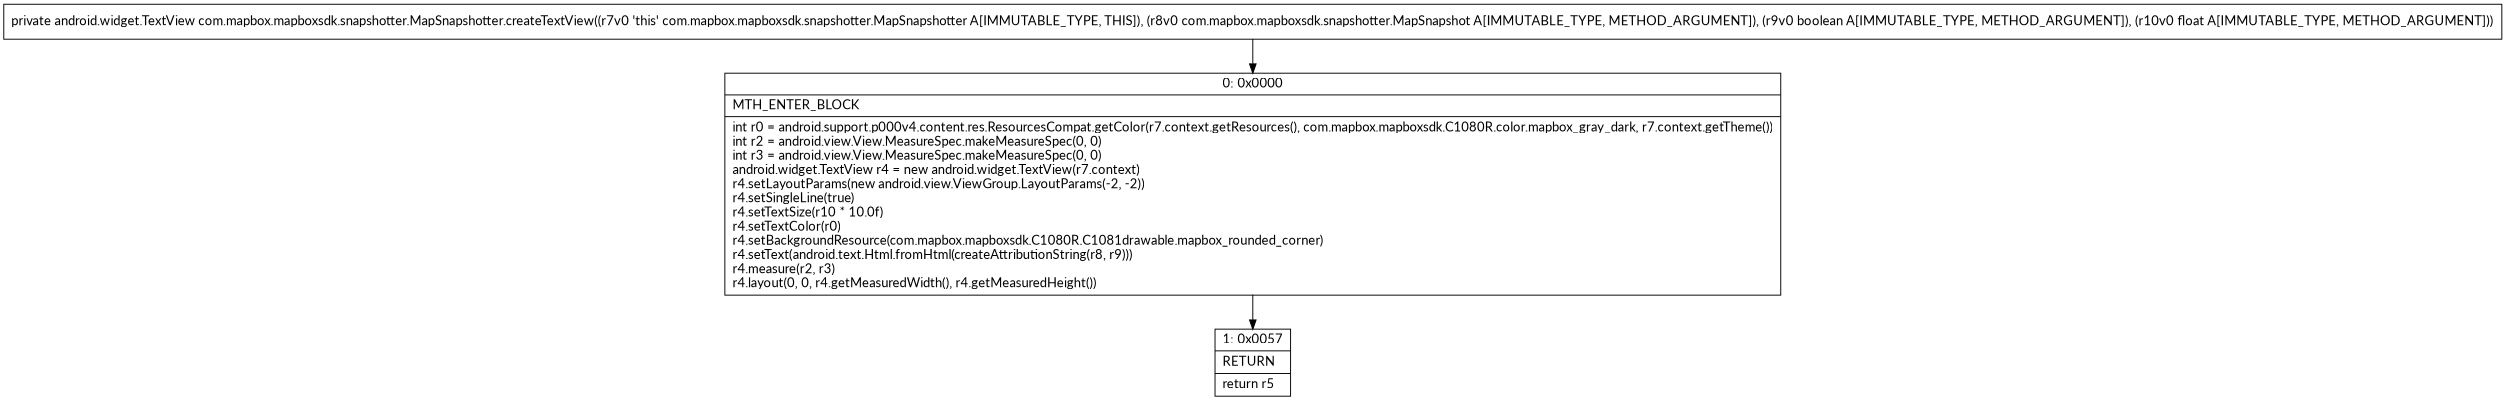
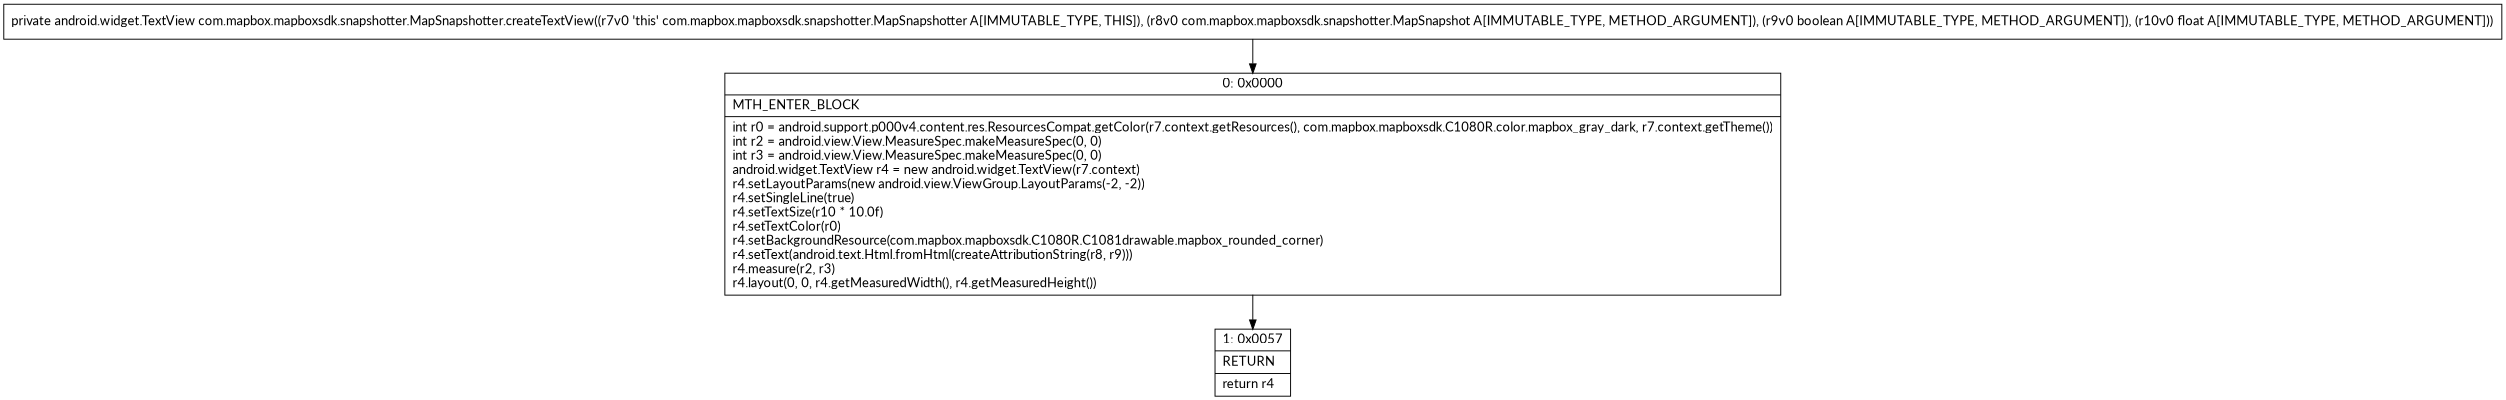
node "1: 0x0057": text "return r5" -> "return r4"
